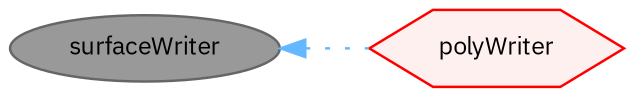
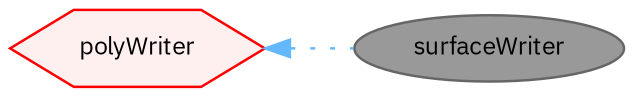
edge "polyWriter" -> "surfaceWriter": reversed
